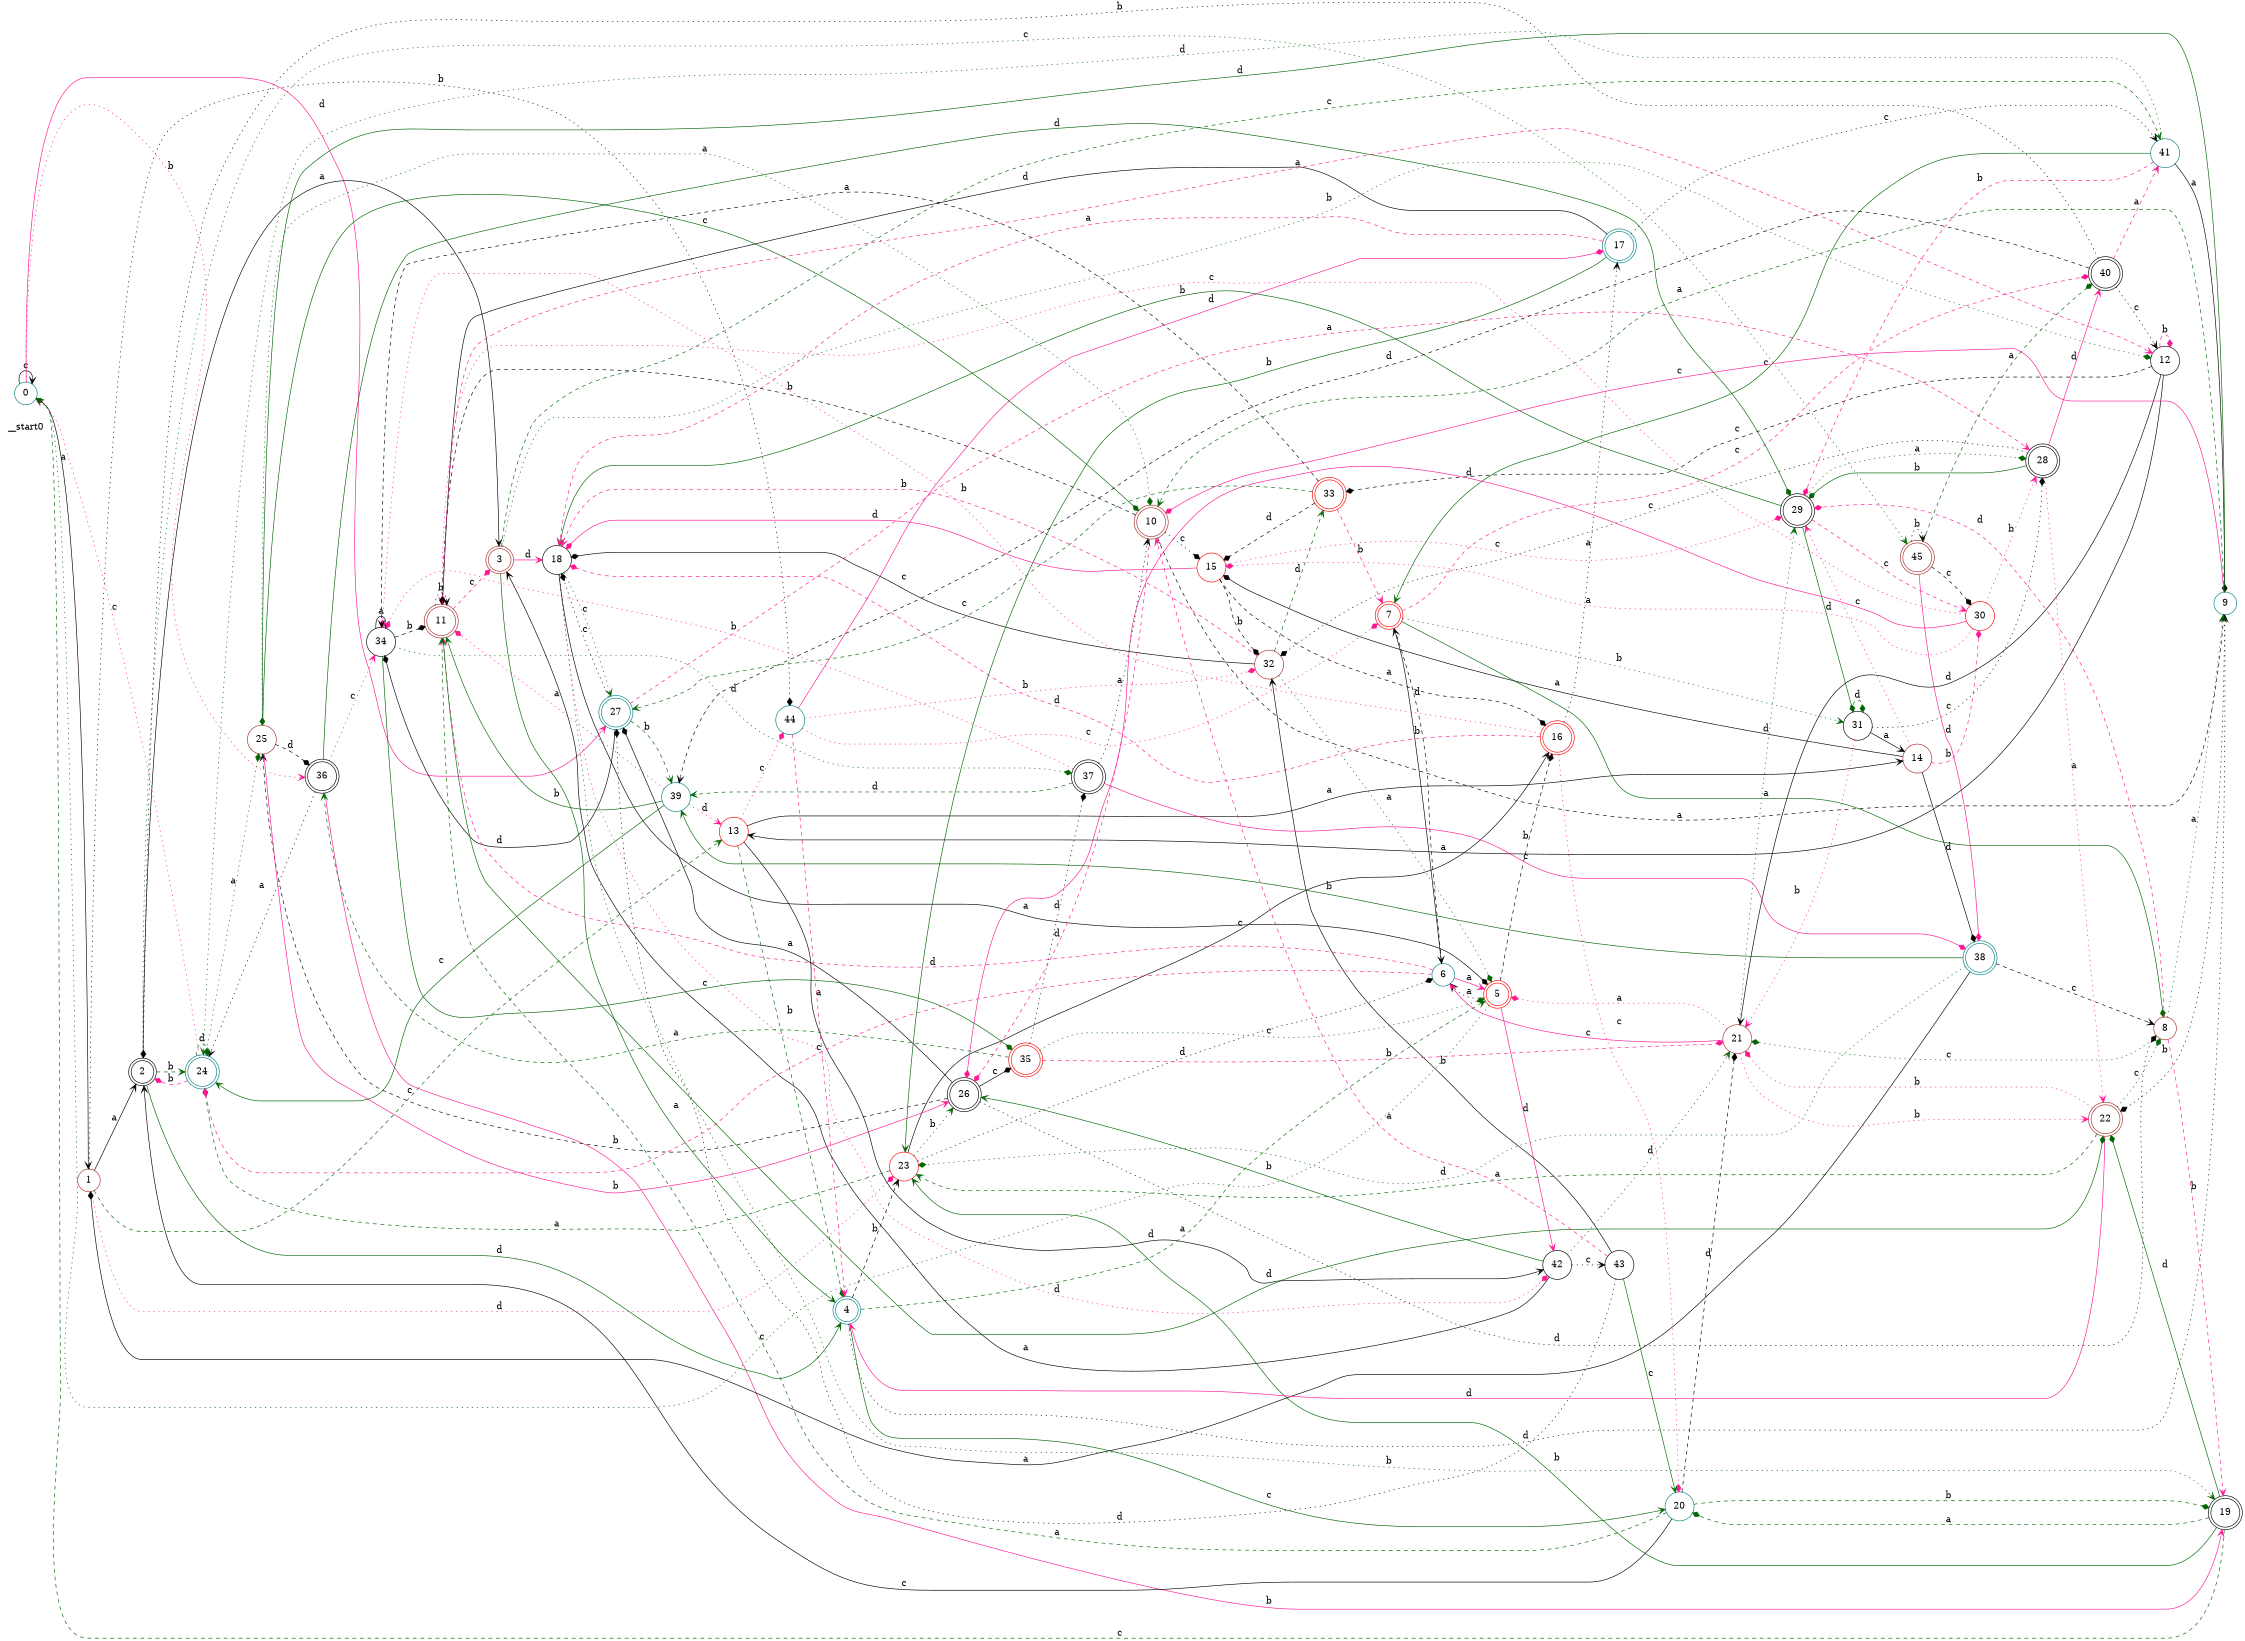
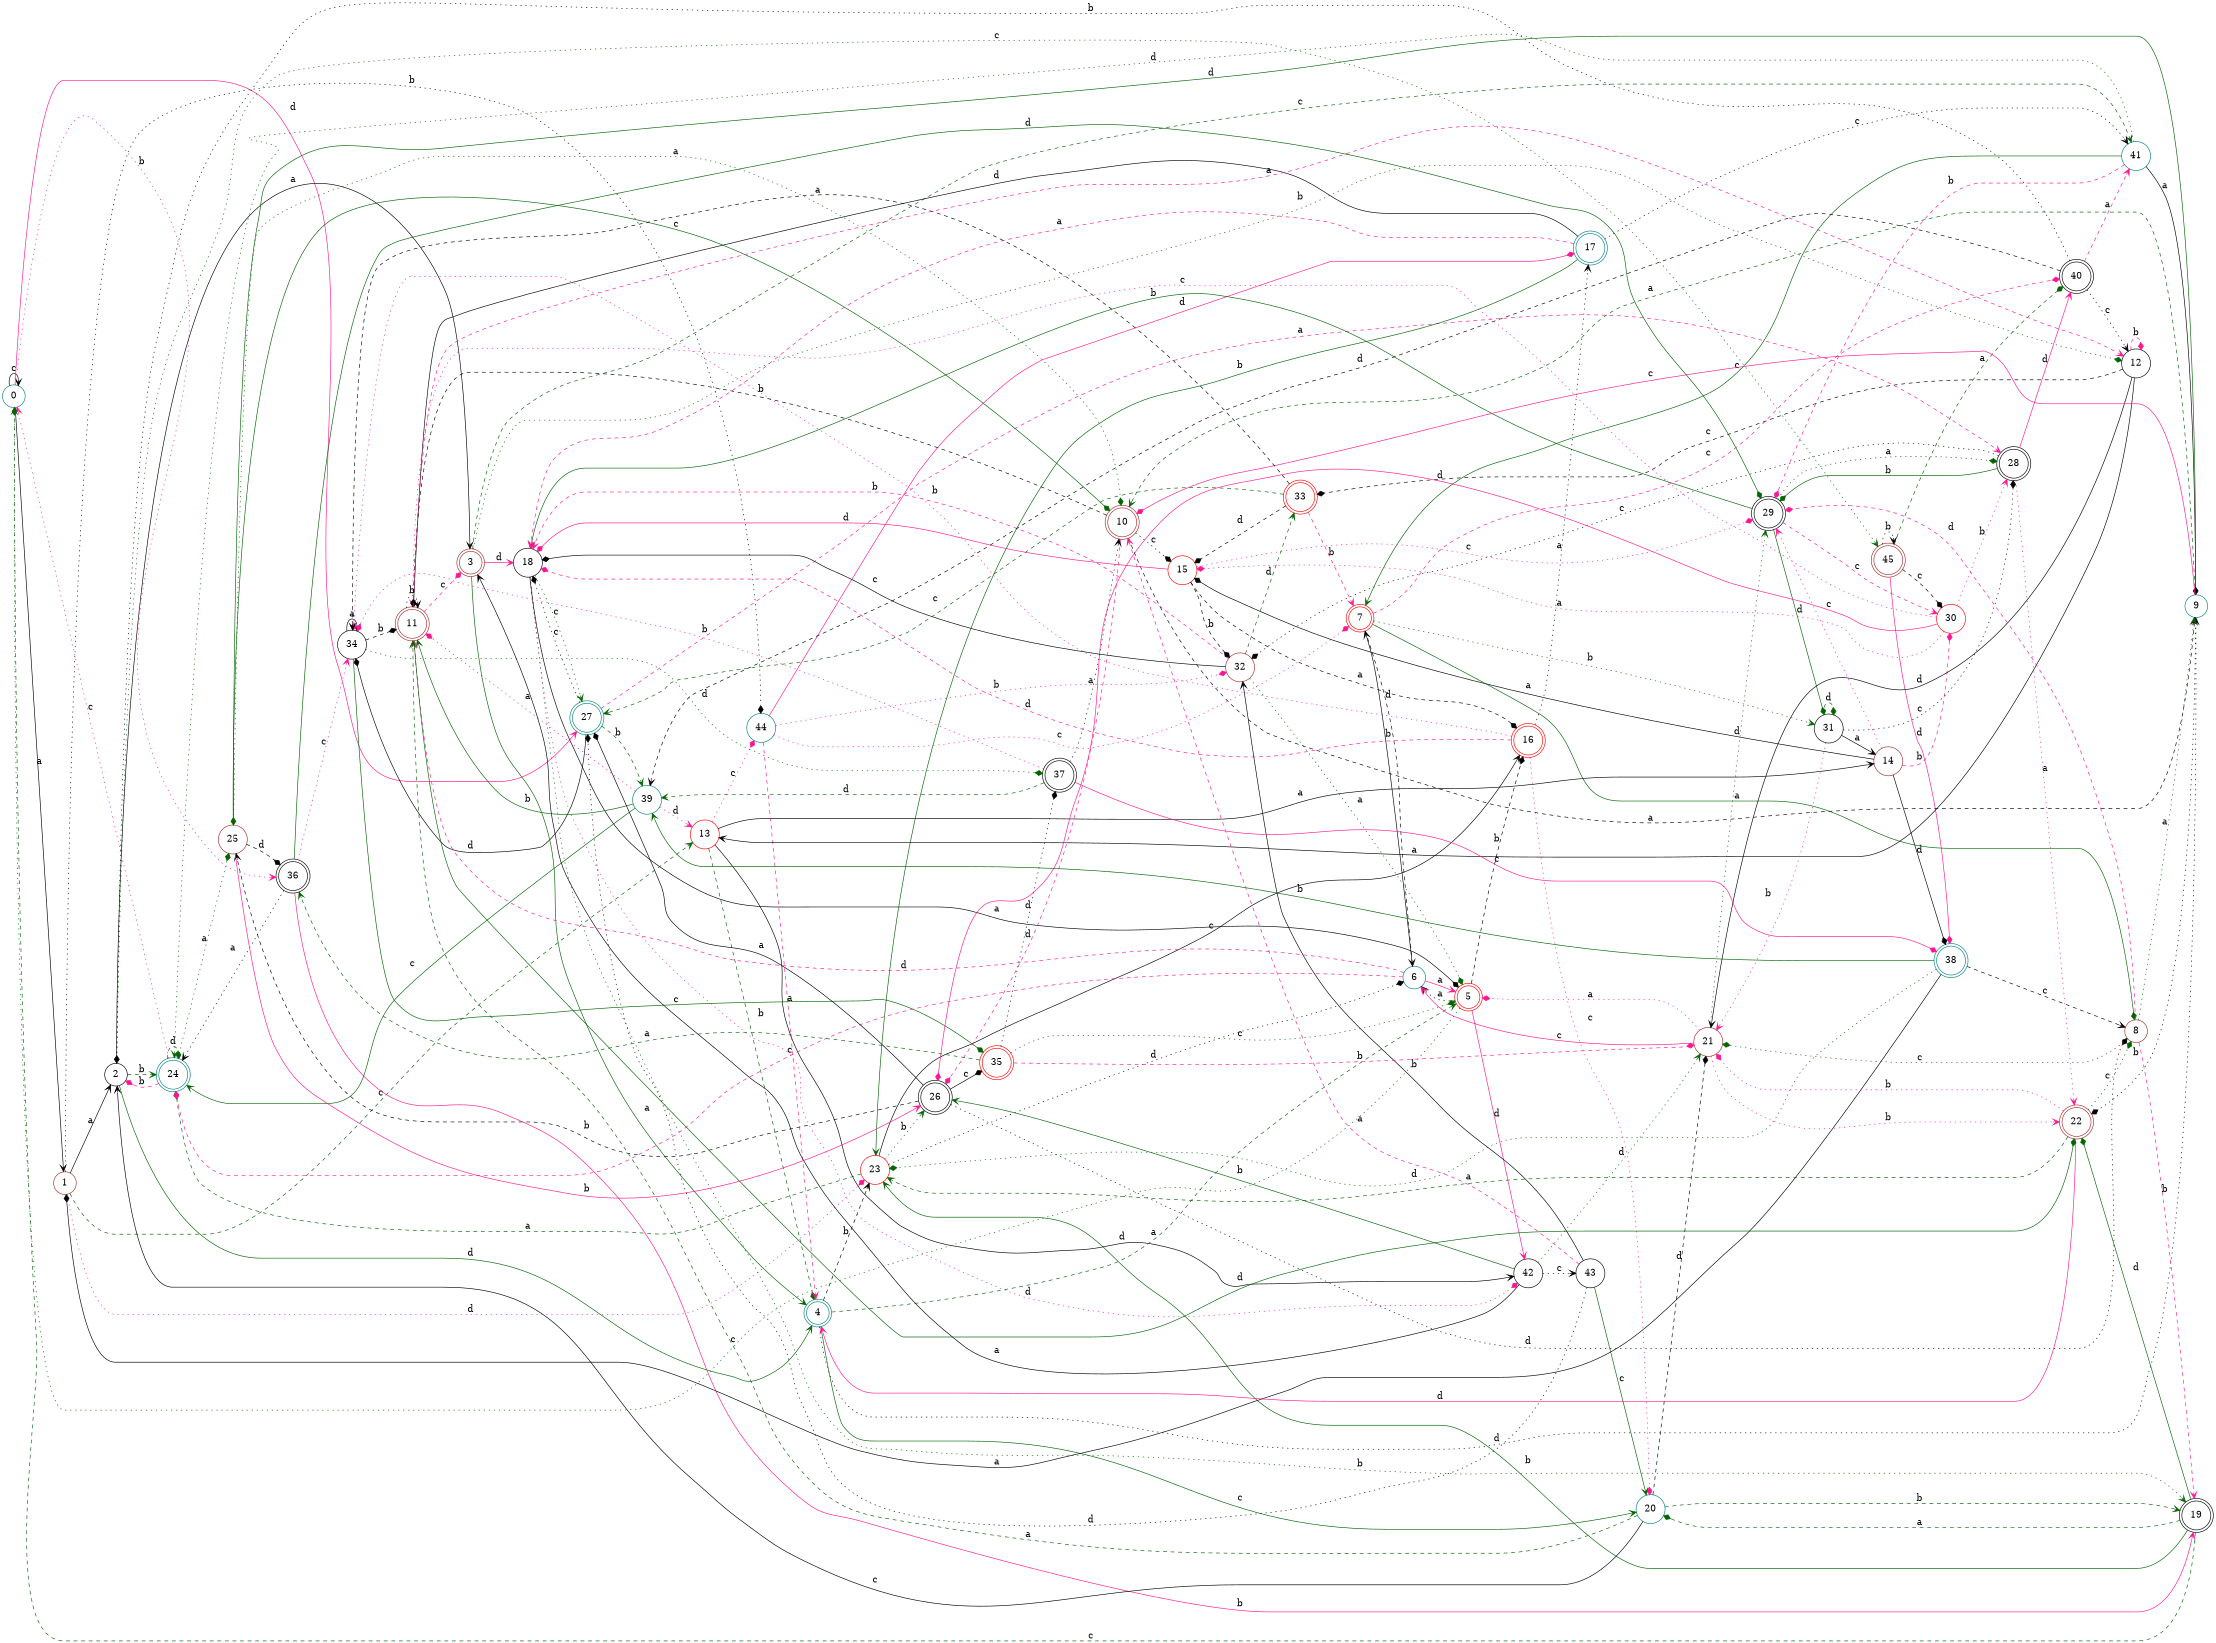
node "__start0": removed
node "2": shape doublecircle -> circle
edge "20" -> "19": arrowhead diamond -> vee
